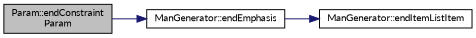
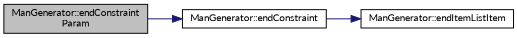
node "Param::endConstraint Param": label "Param::endConstraint Param" -> "ManGenerator::endConstraint Param"
node "ManGenerator::endEmphasis": label "ManGenerator::endEmphasis" -> "ManGenerator::endConstraint"
